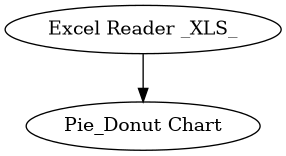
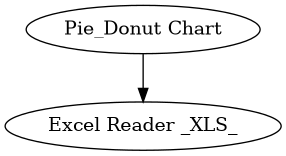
edge "Excel Reader _XLS_" -> "Pie_Donut Chart": reversed
